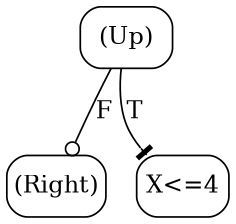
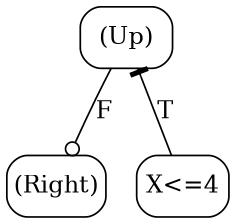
edge "(Up)" -> "X<=4": reversed
